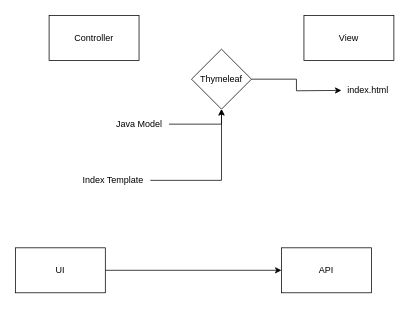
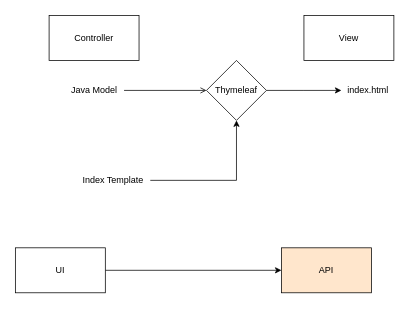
node "Thymeleaf": moved (222, 79) -> (237, 90)
node "Java Model": moved (139, 124) -> (94, 90)
node "API": fillcolor #ffffff -> #ffe6cc
